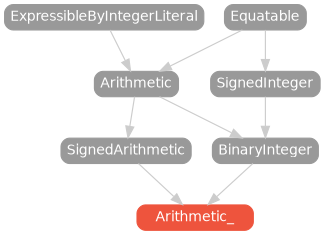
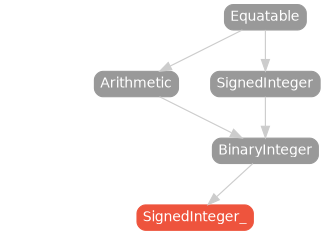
node "ExpressibleByIntegerLiteral": removed
node "SignedArithmetic": removed
node "Arithmetic_": label "Arithmetic_" -> "SignedInteger_"
